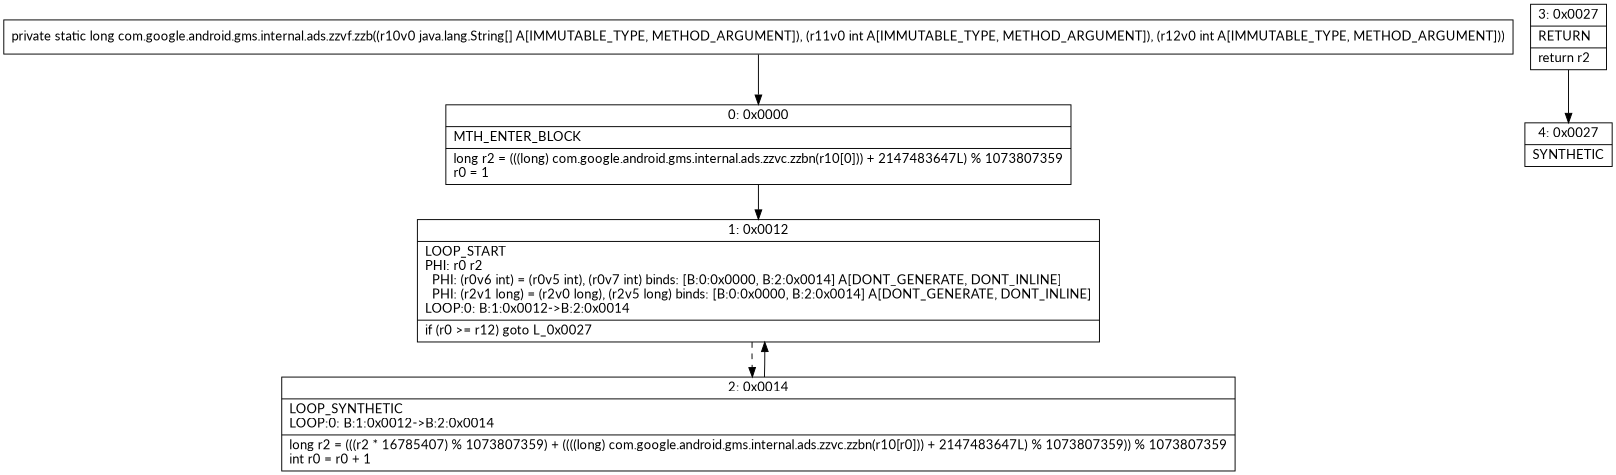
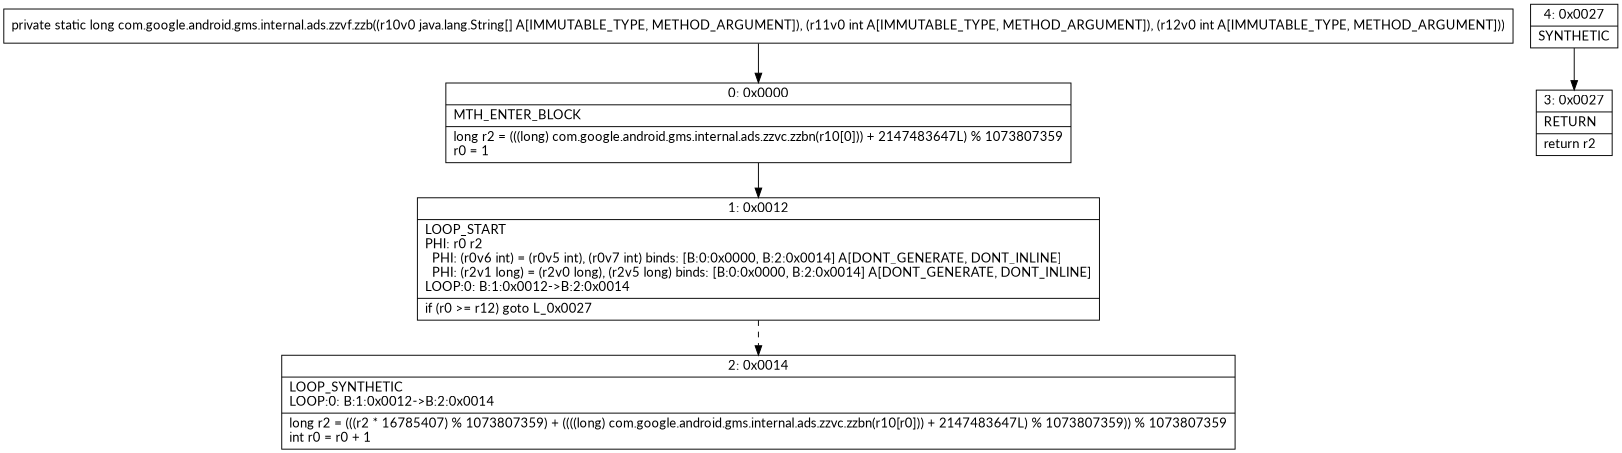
edge "3: 0x0027" -> "4: 0x0027": reversed
edge "2: 0x0014" -> "1: 0x0012": removed
